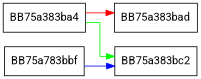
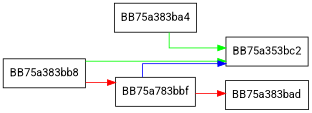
edge "BB75a383ba4" -> "BB75a383bad": now "BB75a783bbf" -> "BB75a383bad"
node "BB75a383bc2": label "BB75a383bc2" -> "BB75a353bc2"
node "BB75a383bb8": added
